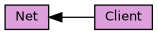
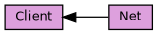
edge "Client" -> "Net": reversed
